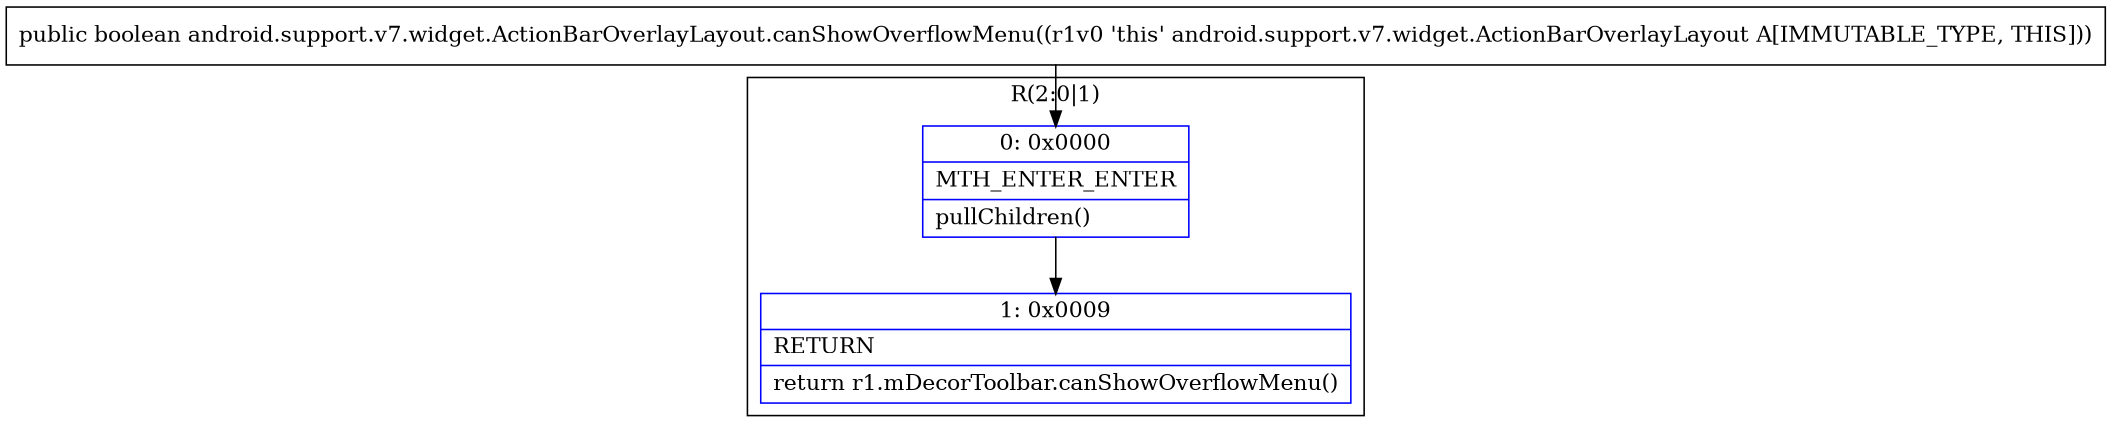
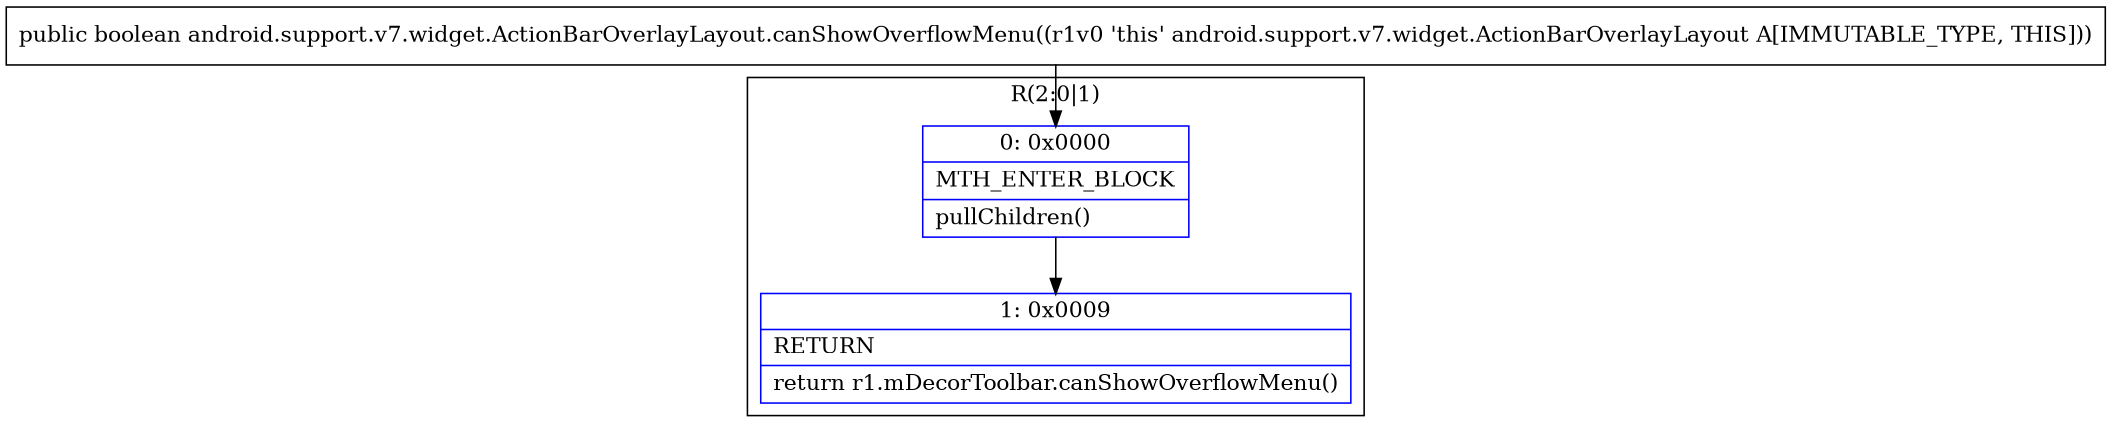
node "0: 0x0000": text "MTH_ENTER_ENTER" -> "MTH_ENTER_BLOCK"
